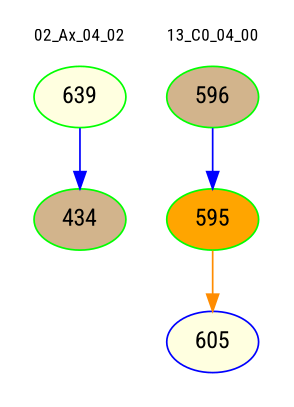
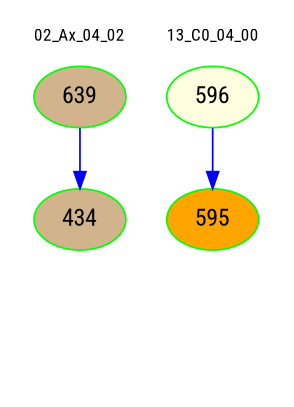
node "639": fillcolor lightyellow -> tan
node "596": fillcolor tan -> lightyellow
node "605": removed
